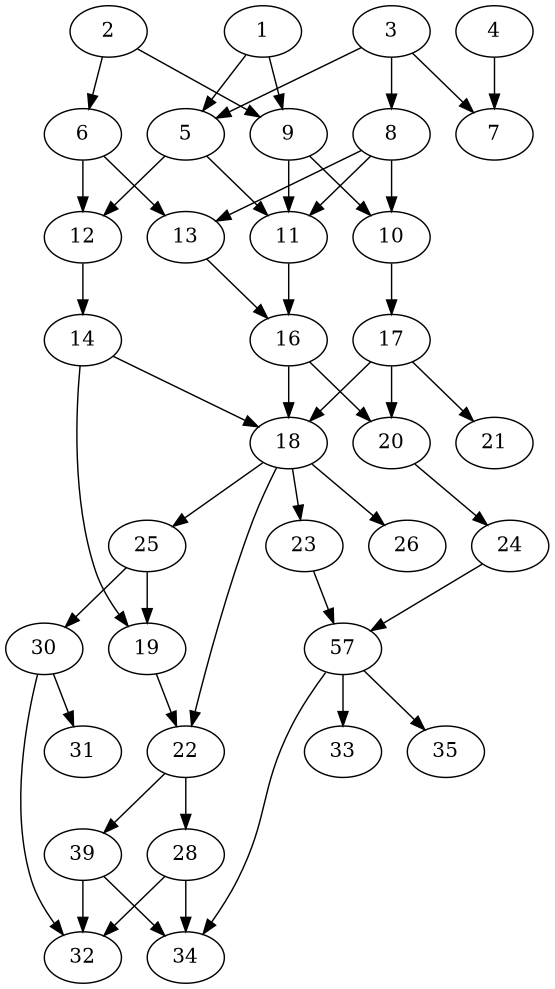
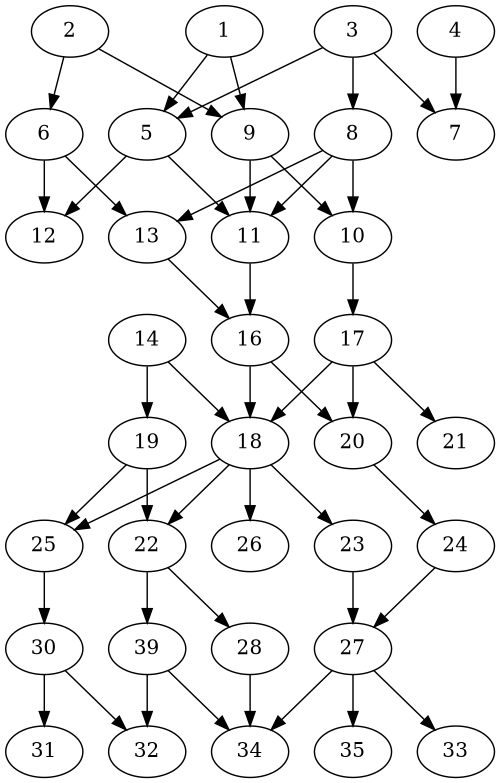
edge "12" -> "14": removed
edge "25" -> "19": reversed
node "57": label "57" -> "27"
edge "28" -> "32": removed
